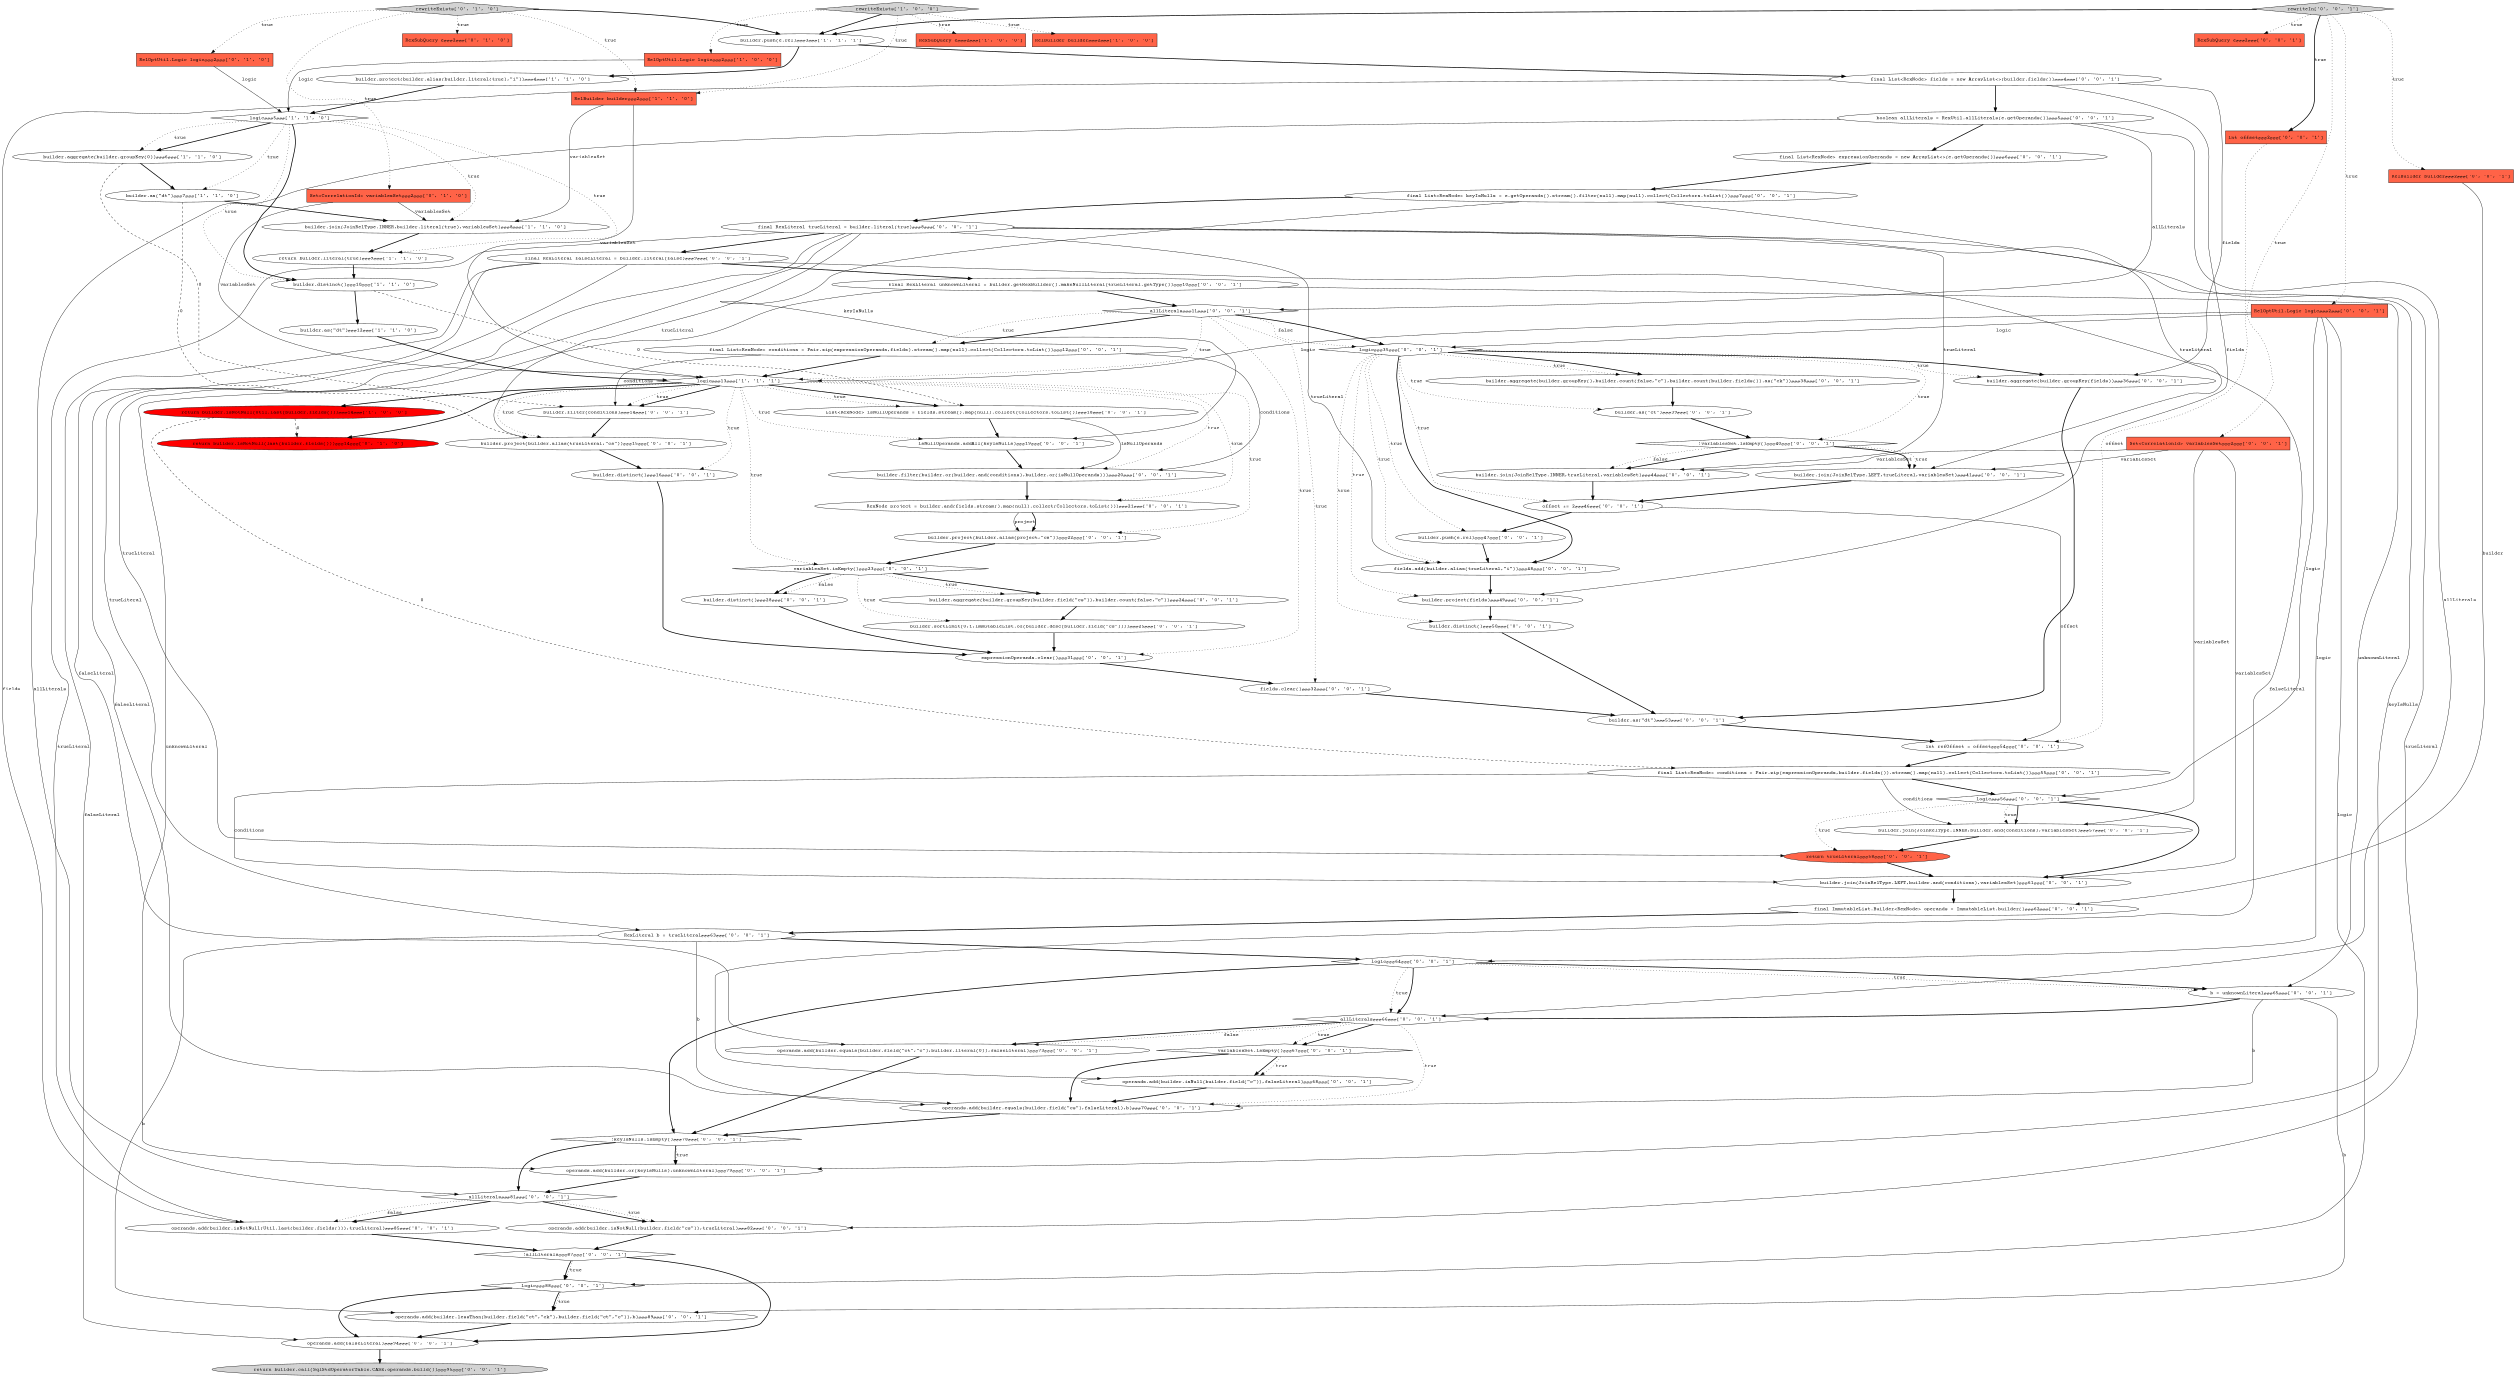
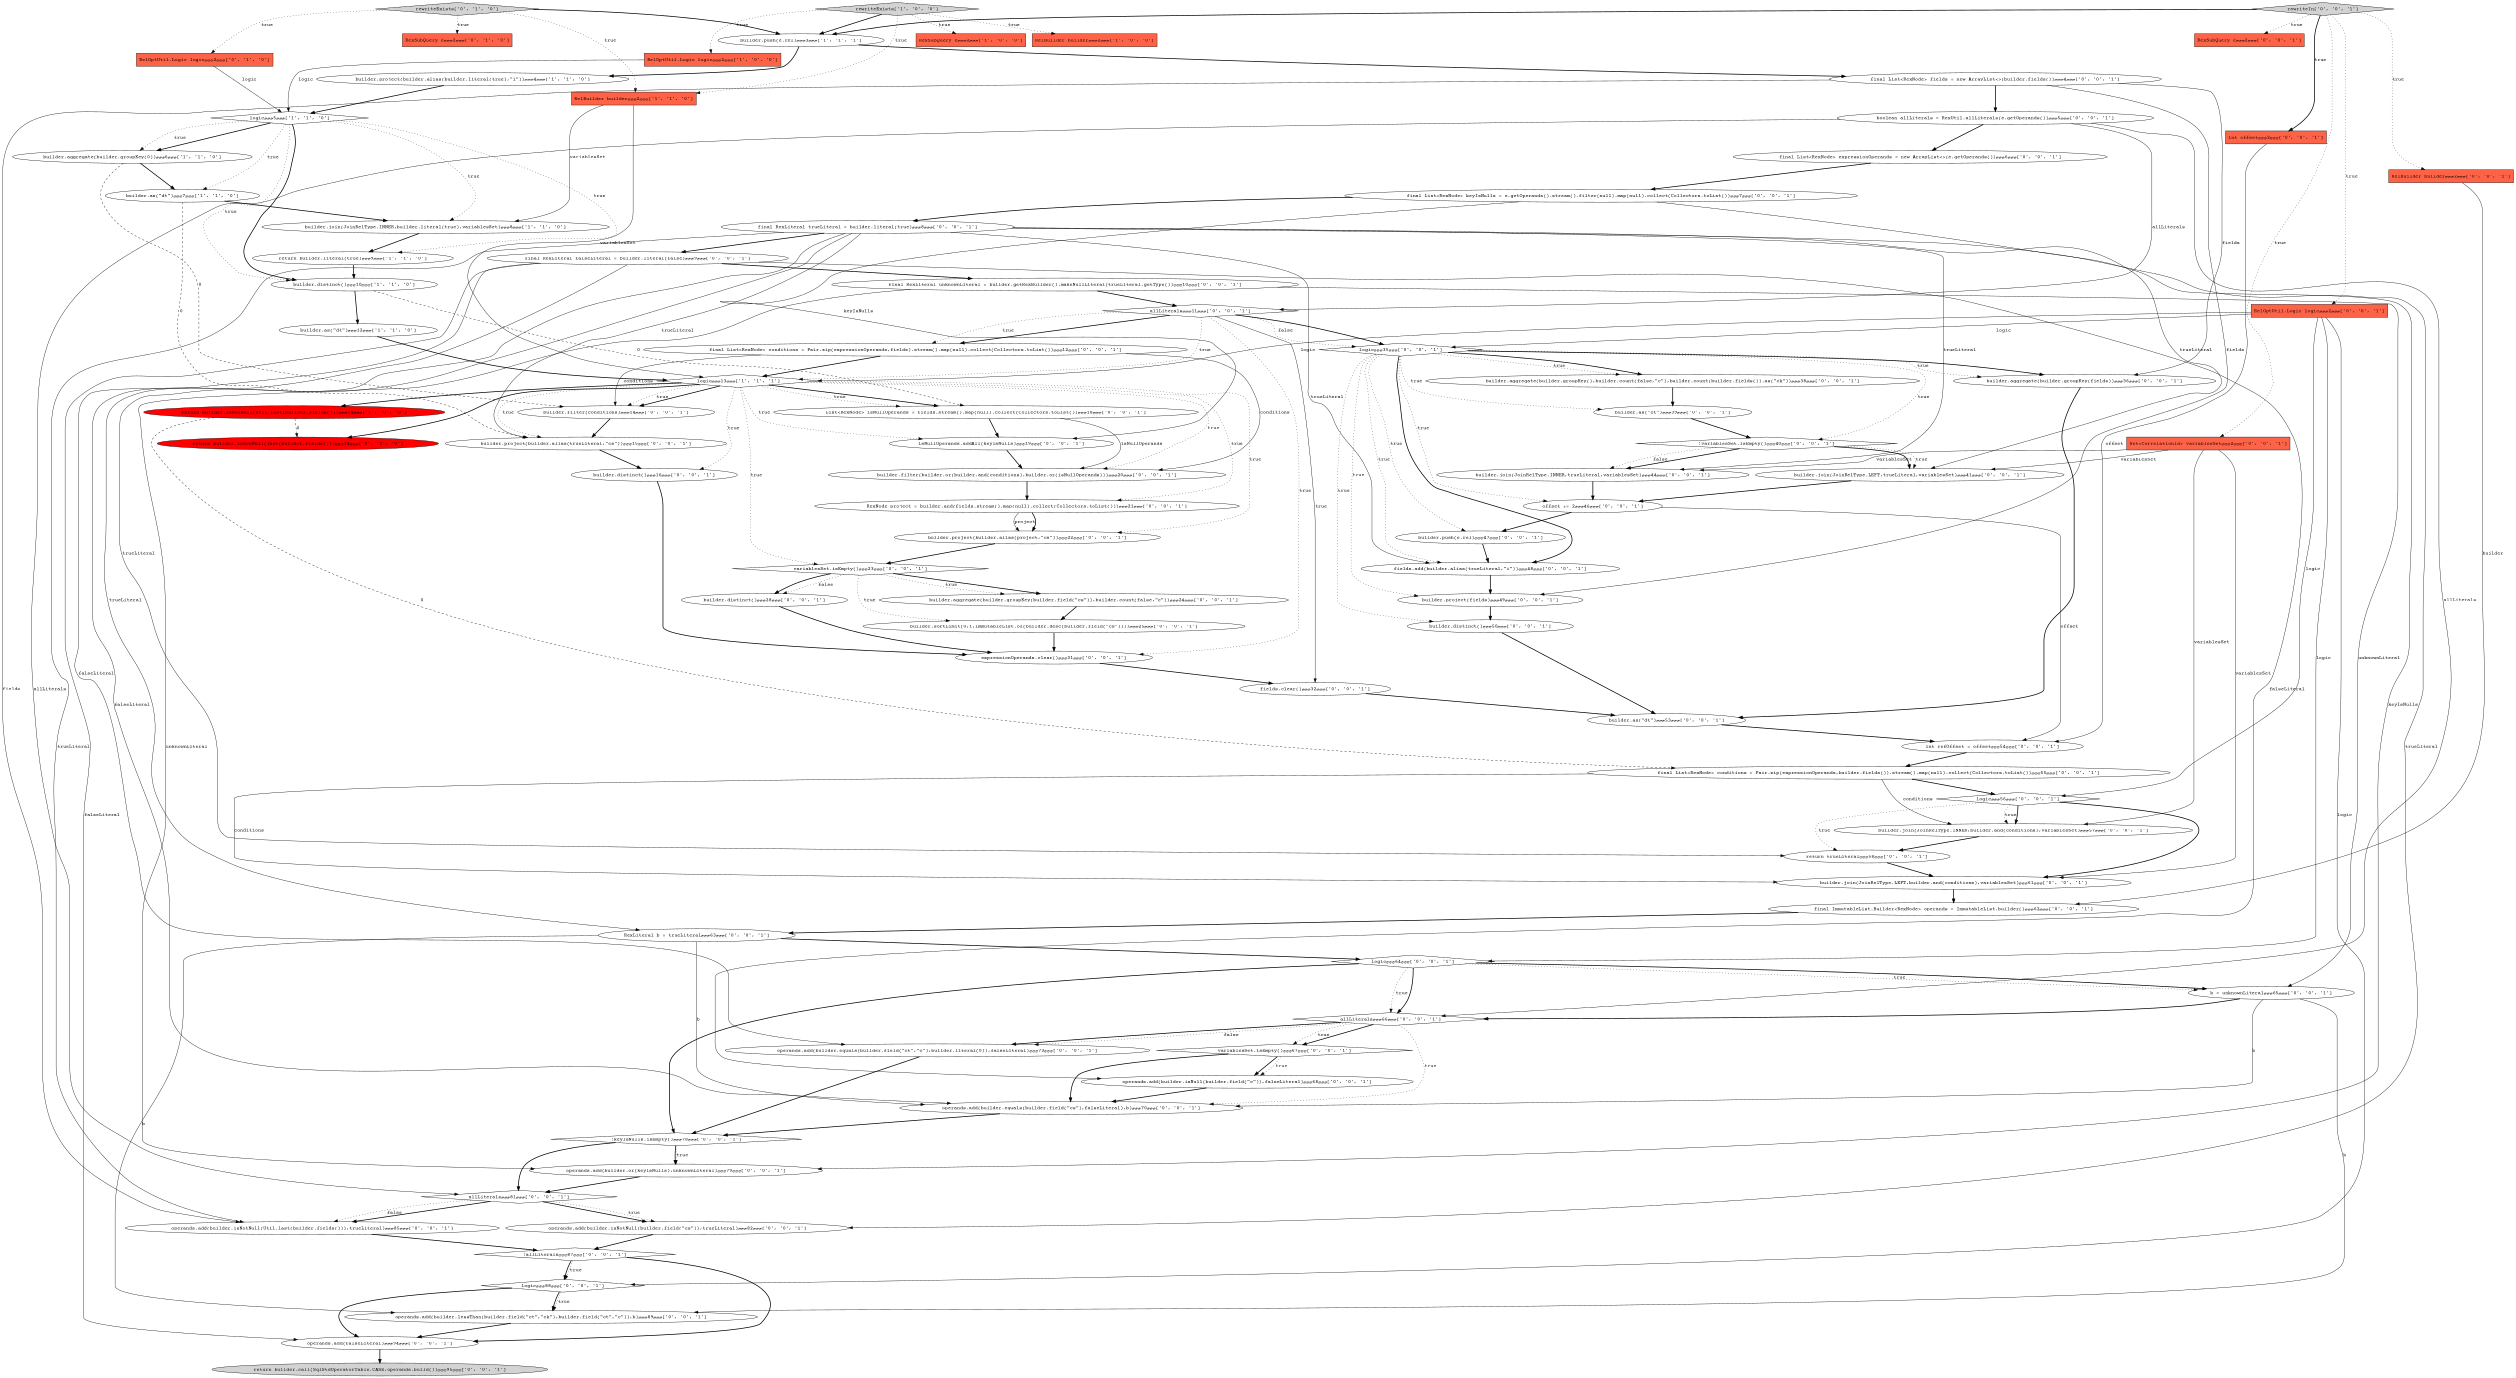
node "Set<CorrelationId> variablesSet@@@2@@@['0', '1', '0']": removed
edge "int offset@@@2@@@['0', '0', '1']" -> "int refOffset = offset@@@54@@@['0', '0', '1']": style dotted -> solid
edge "allLiterals@@@11@@@['0', '0', '1']" -> "fields.clear()@@@32@@@['0', '0', '1']": style dotted -> solid
node "return trueLiteral@@@58@@@['0', '0', '1']": fillcolor tomato -> white
